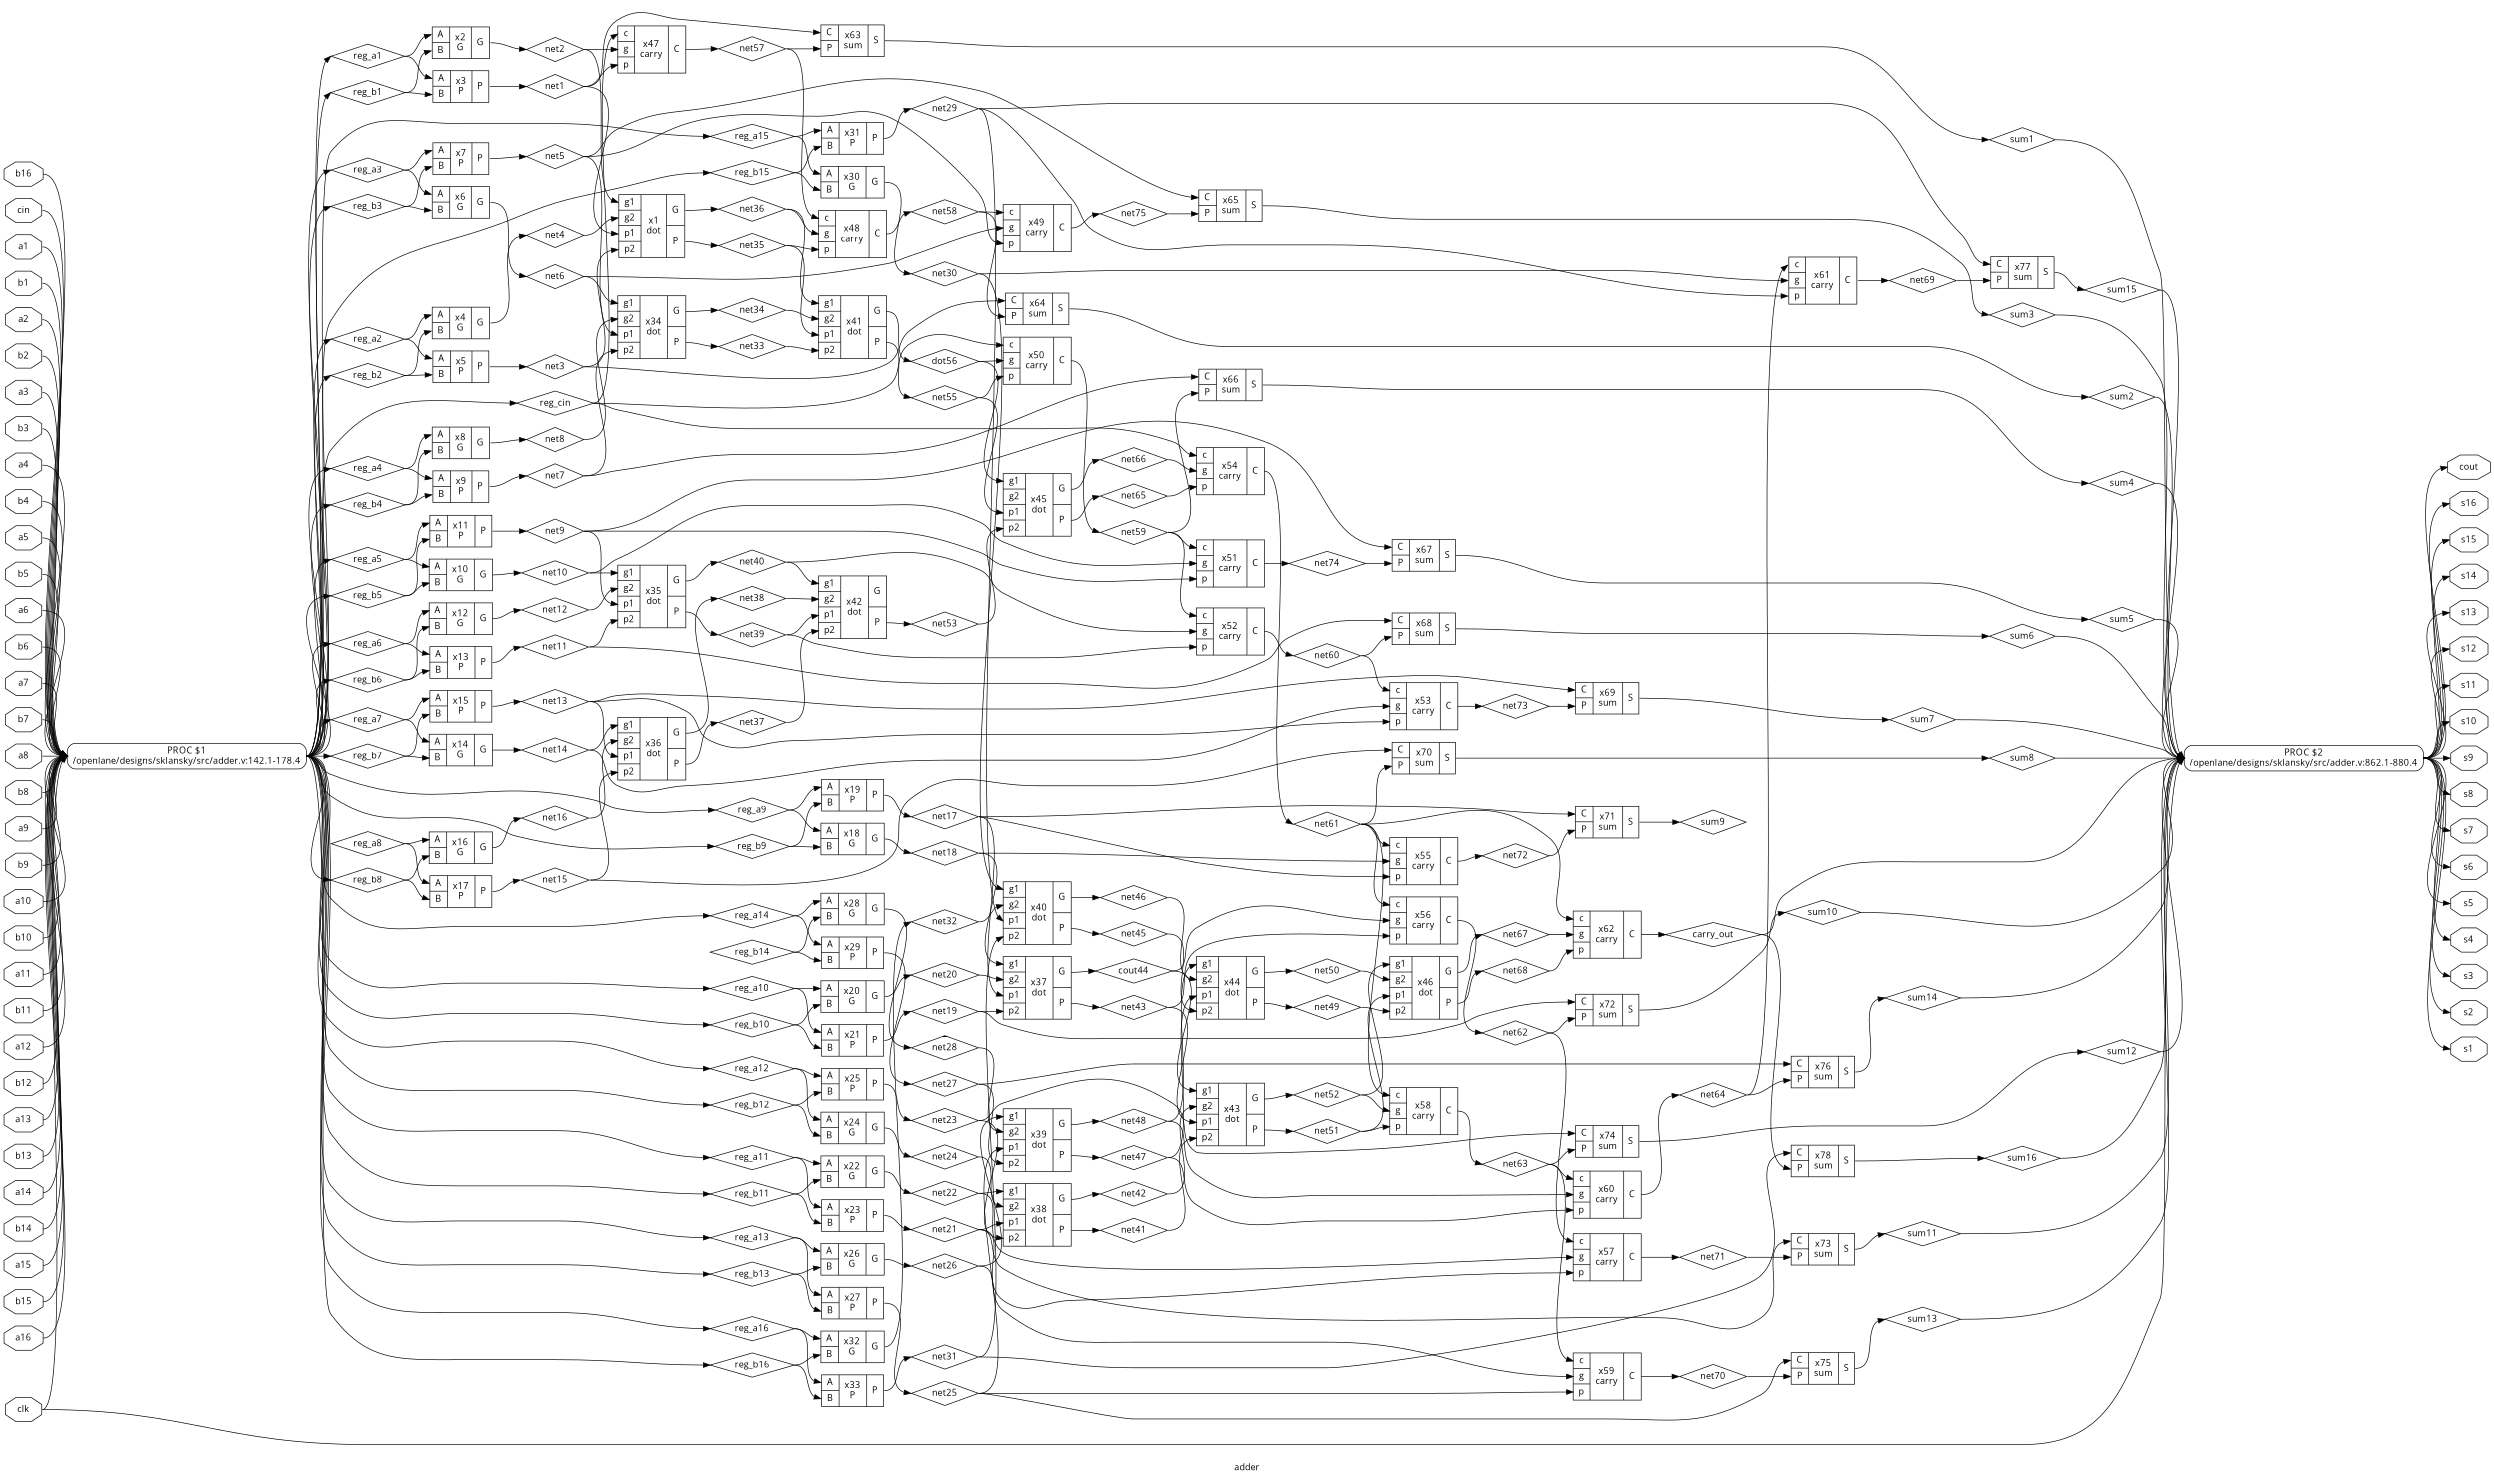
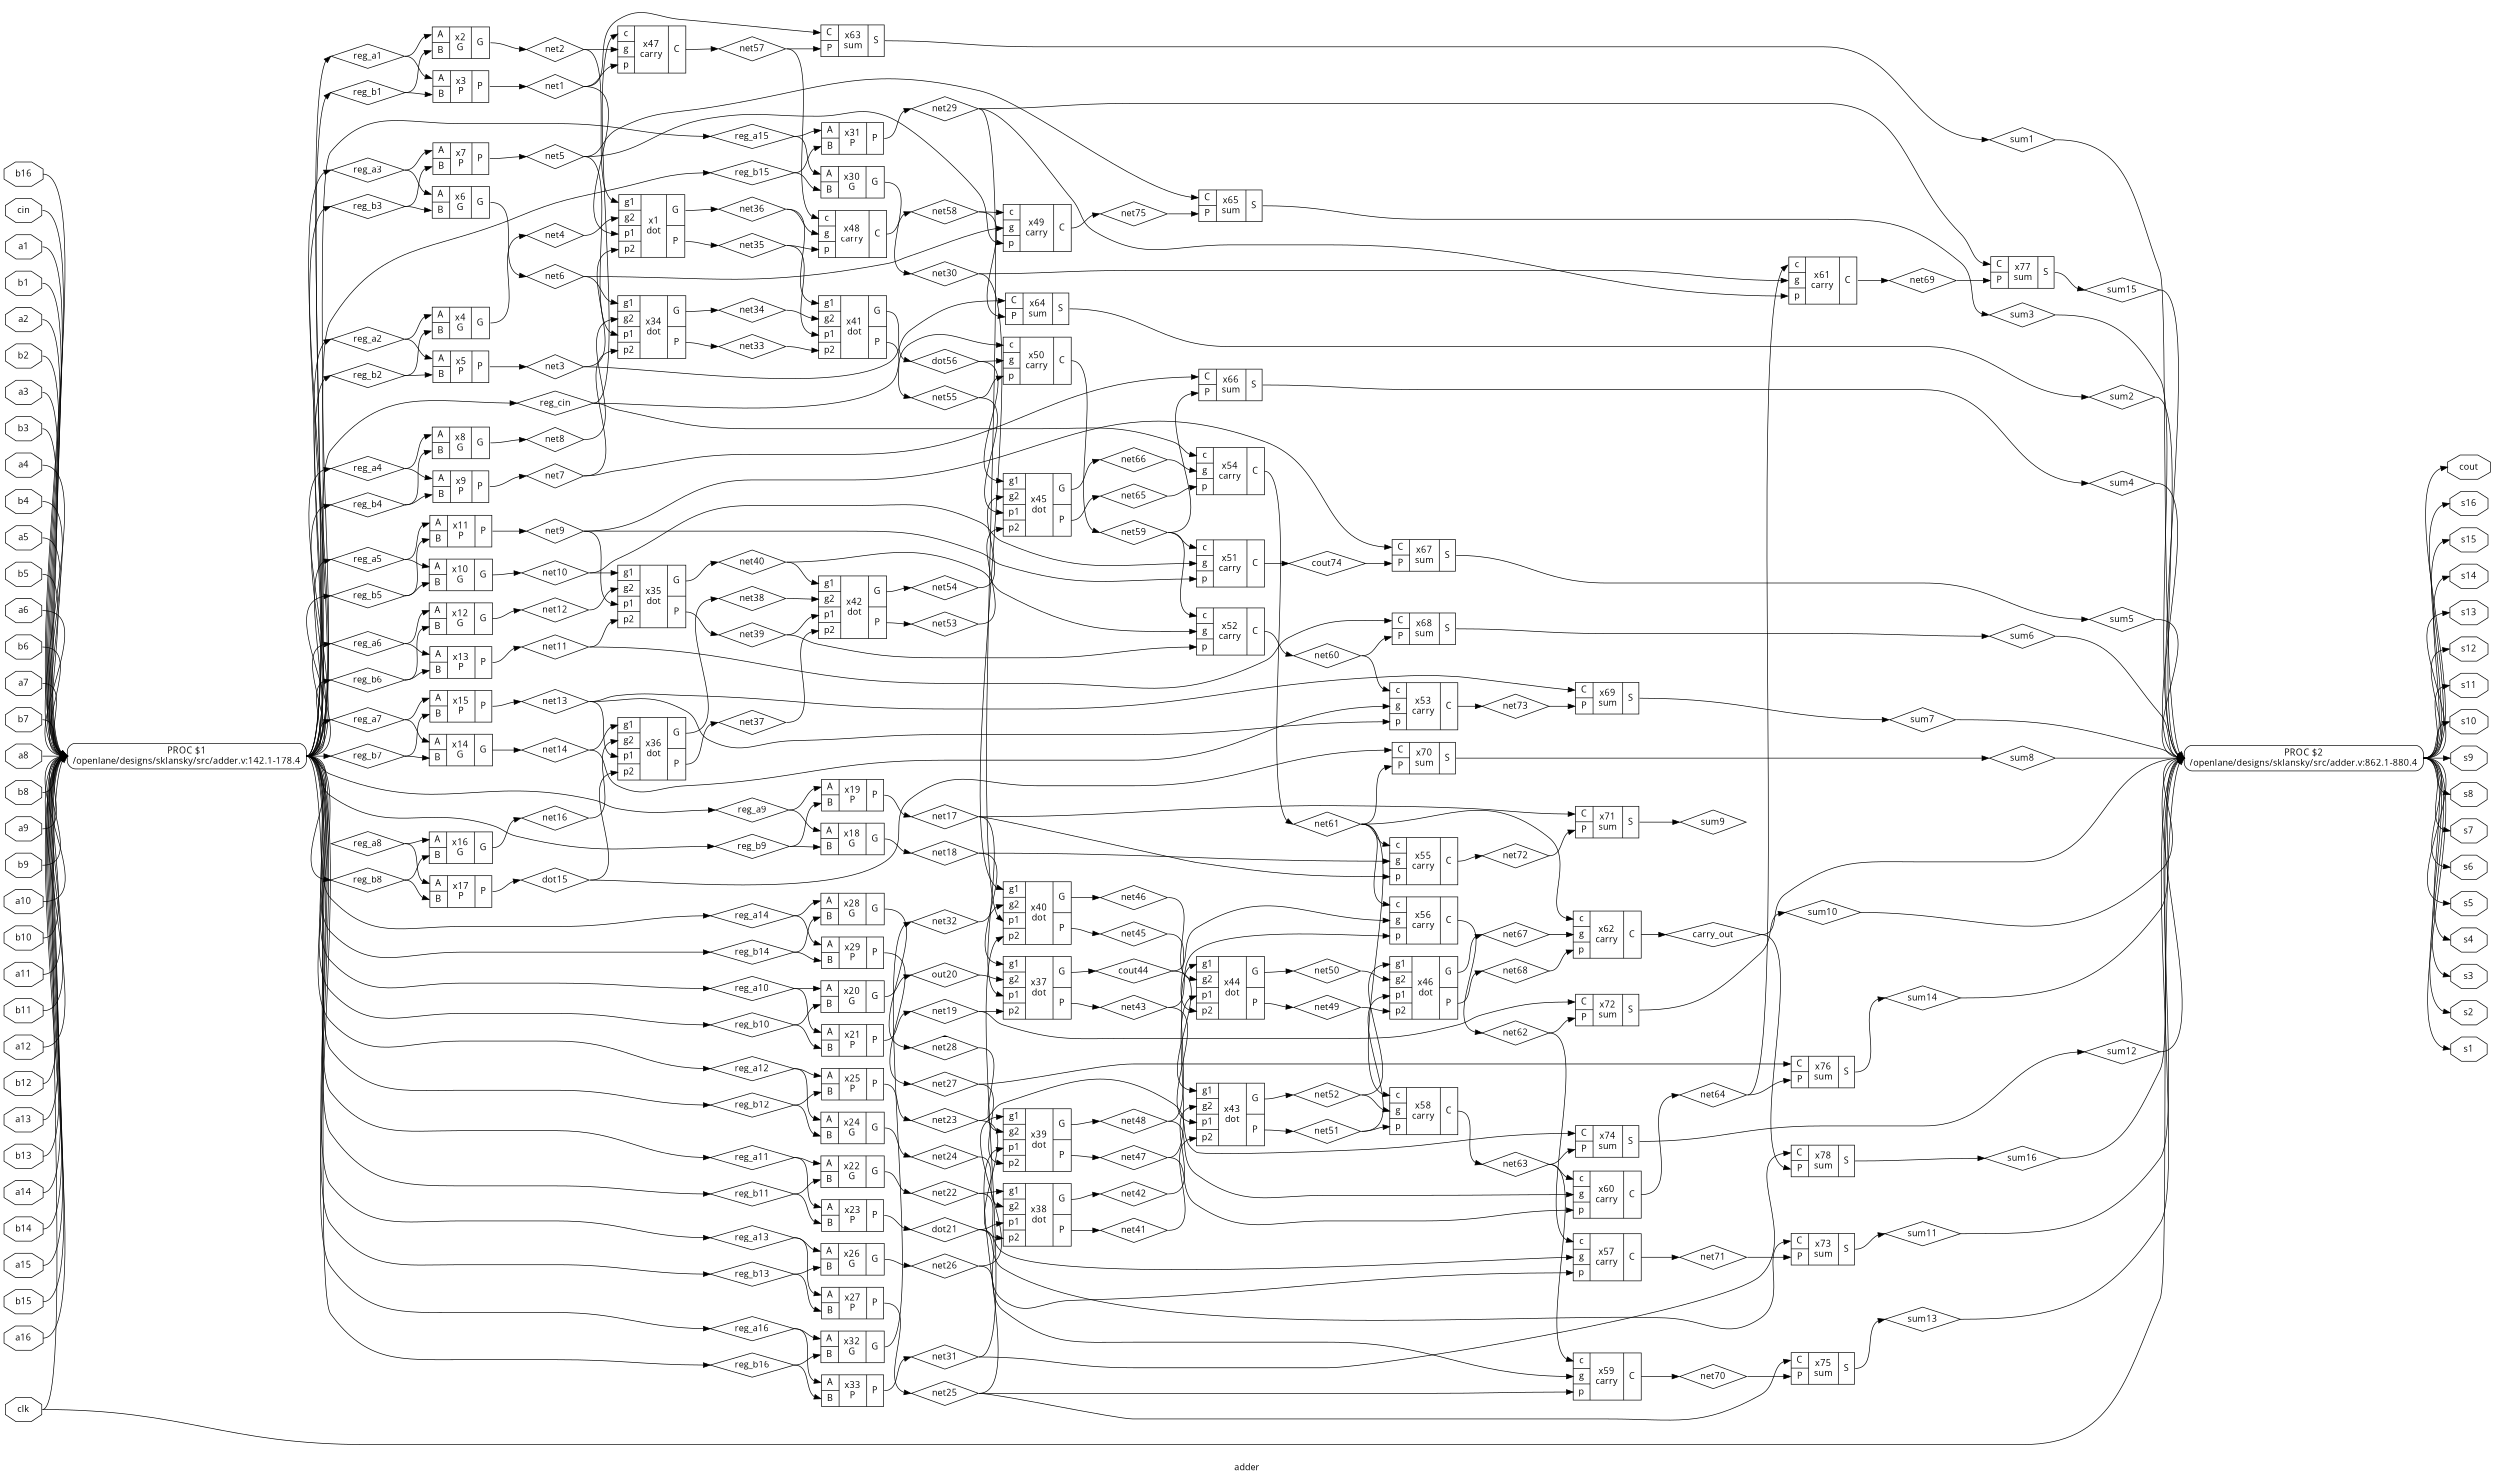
node "net74": label "net74" -> "cout74"
node "net54": added
node "net15": label "net15" -> "dot15"
edge "PROC $1 /openlane/designs/sklansky/src/adder.v:142.1-178.4" -> "reg_b14": added
node "net20": label "net20" -> "out20"
node "net21": label "net21" -> "dot21"
